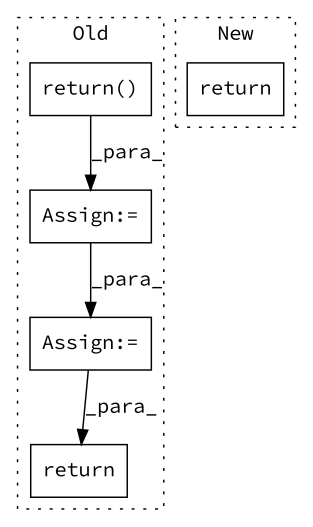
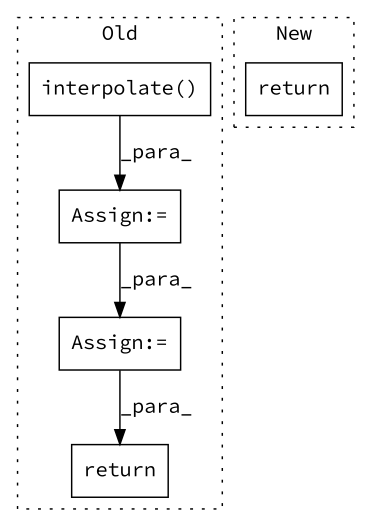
node "return()": label "return()" -> "interpolate()"
